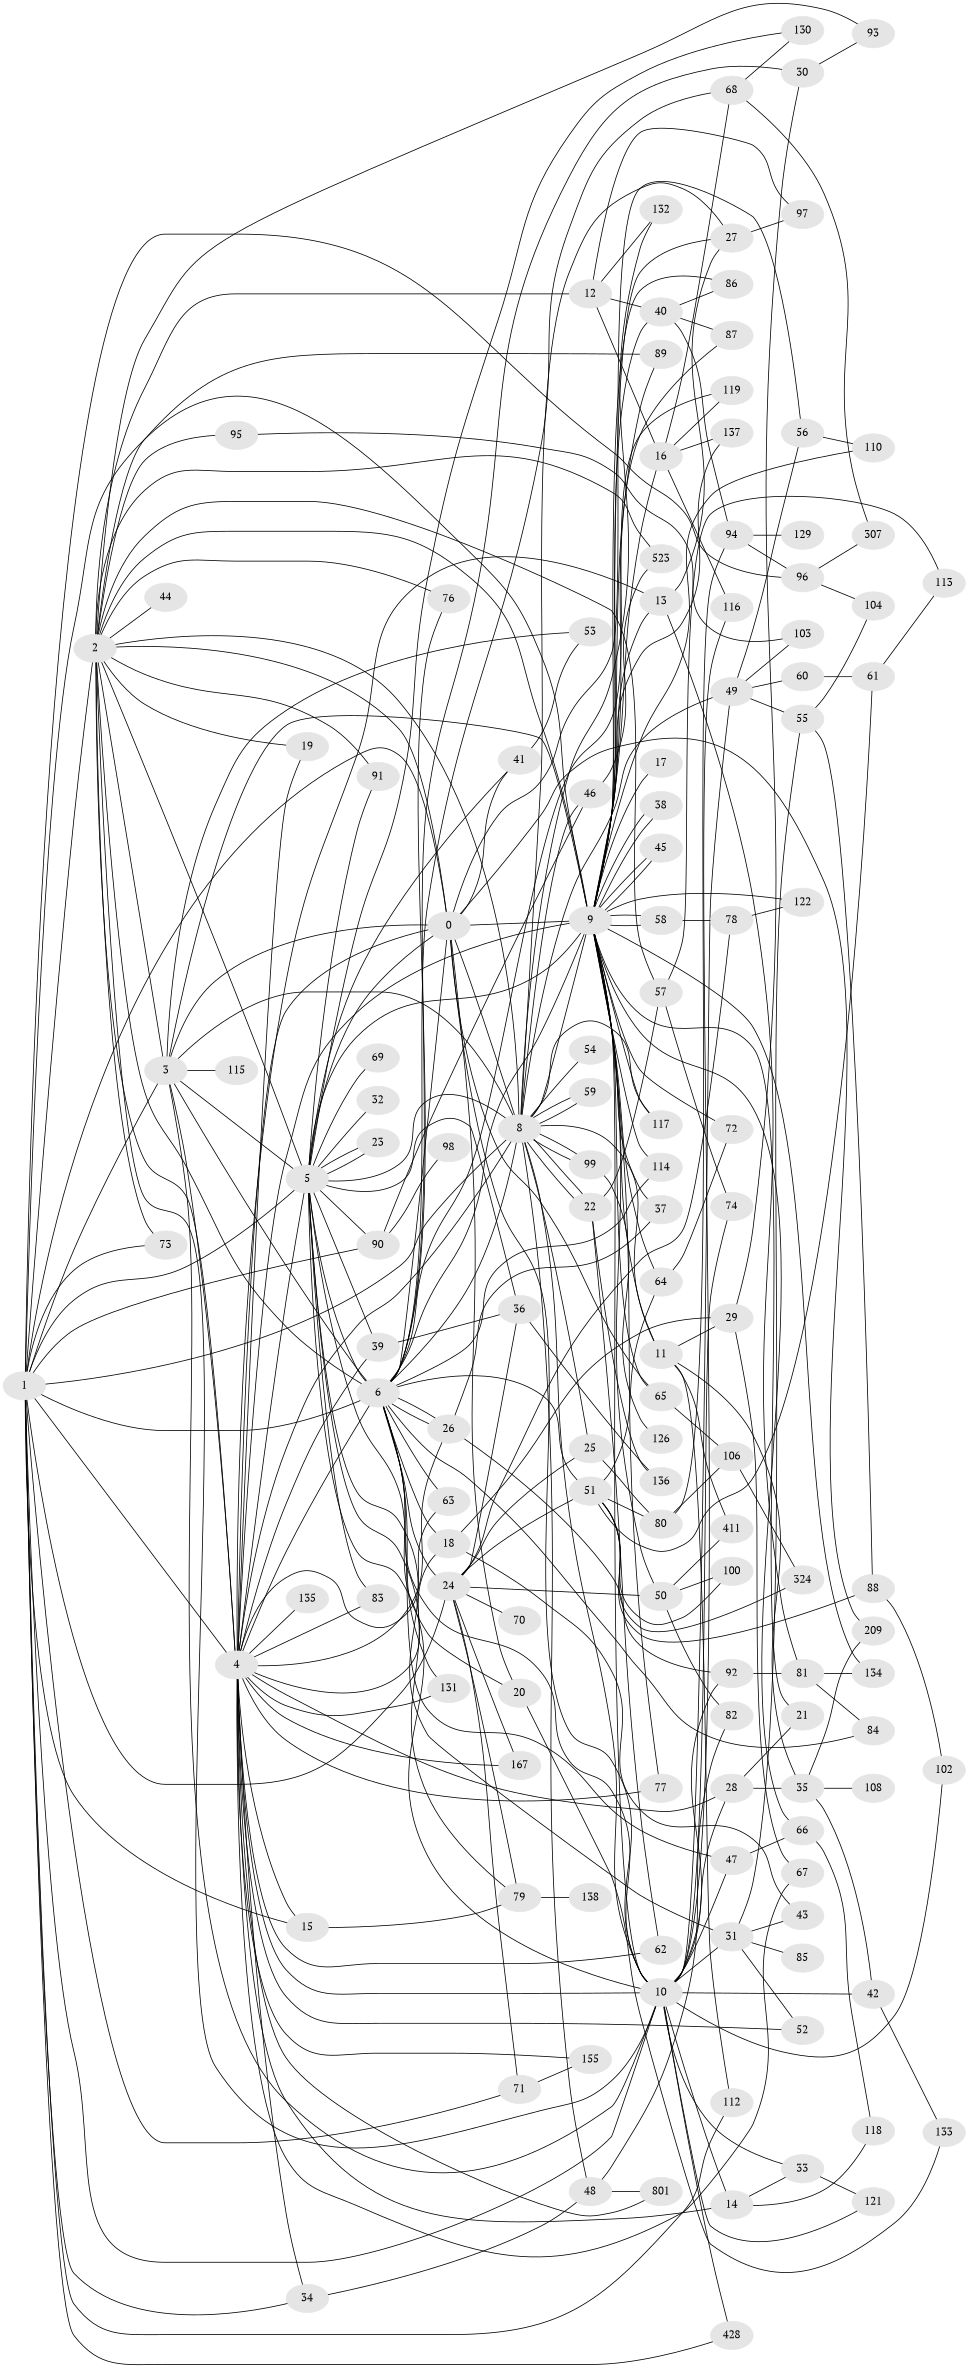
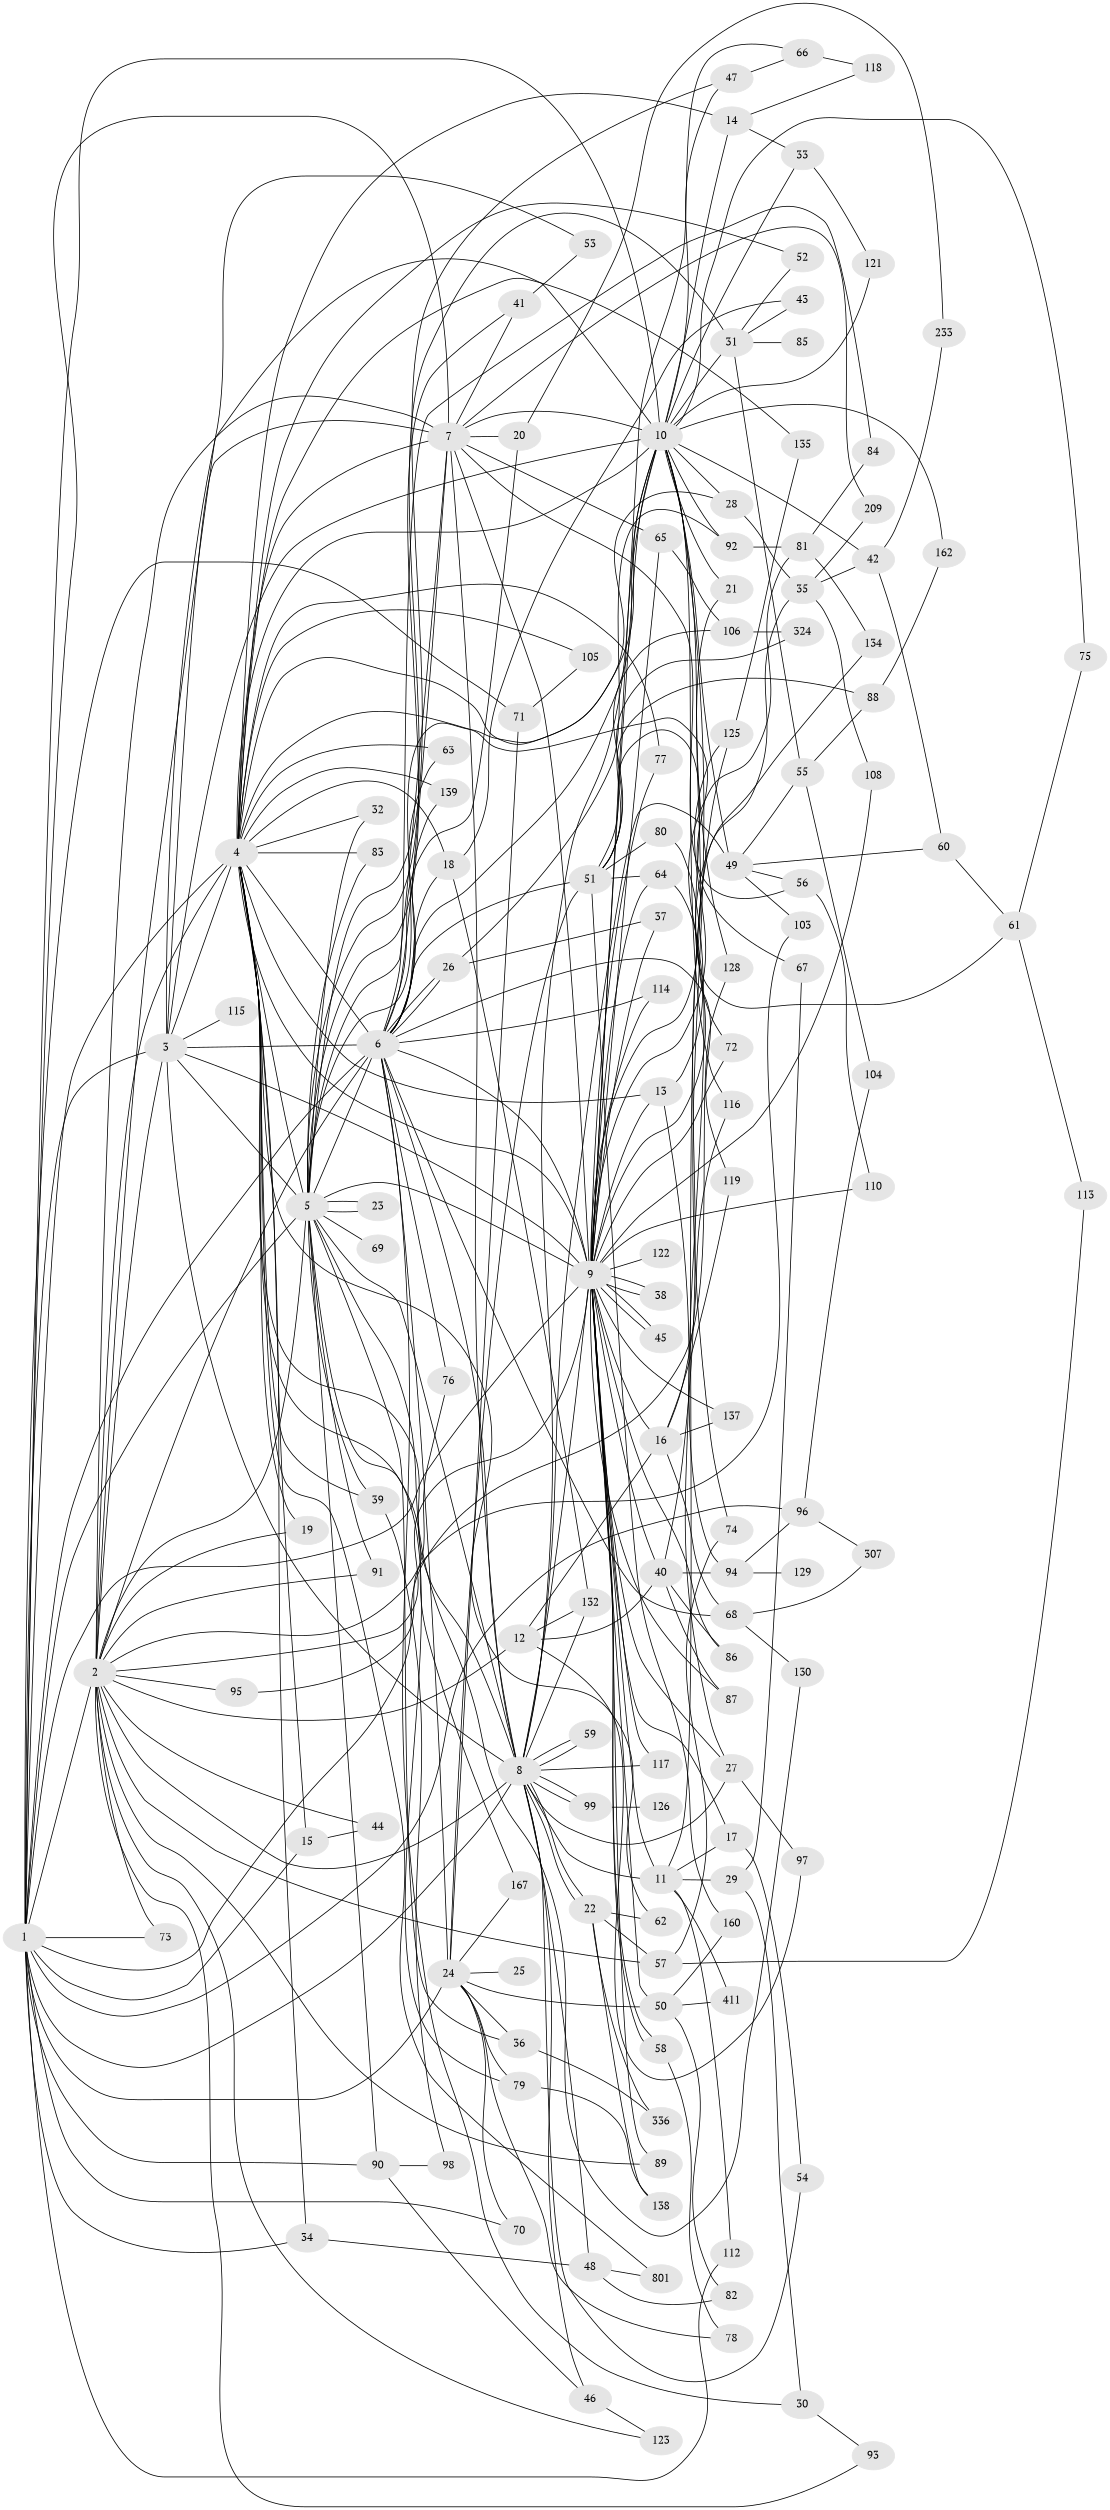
node "523": label "523" -> "123"
node "75": added
edge "42" -- "60": added
node "125": added
edge "122" -- "78": removed
node "0": label "0" -> "7"
edge "108" -- "9": added
edge "8" -- "25": removed
edge "36" -- "39": now "98" -- "39"
edge "29" -- "18": now "132" -- "18"
node "136": label "136" -> "336"
edge "25" -- "80": removed
edge "106" -- "80": now "106" -- "51"
node "100": label "100" -> "160"
edge "26" -- "4": now "32" -- "4"
node "131": label "131" -> "139"
edge "21" -- "28": now "21" -- "10"
node "102": label "102" -> "162"
edge "17" -- "11": added
edge "79" -- "15": now "44" -- "15"
edge "17" -- "54": added
node "155": label "155" -> "105"
edge "22" -- "138": added
node "133": label "133" -> "233"
edge "1" -- "70": added
node "428": label "428" -> "128"
